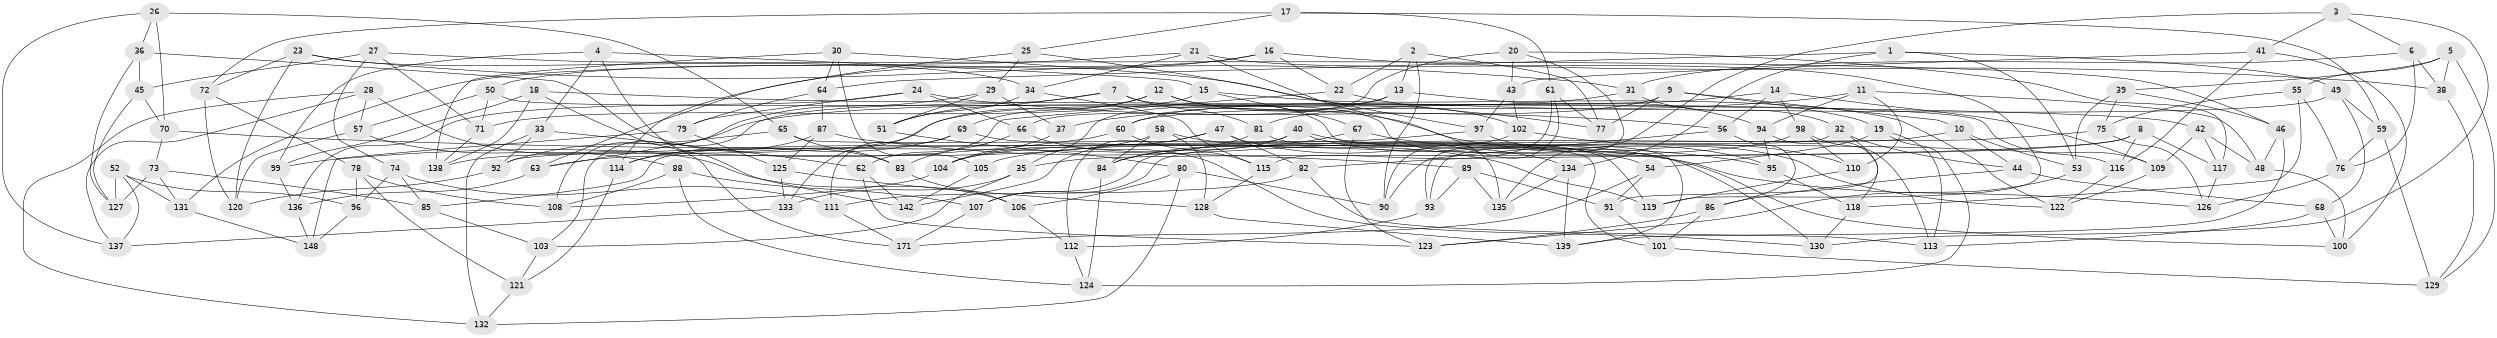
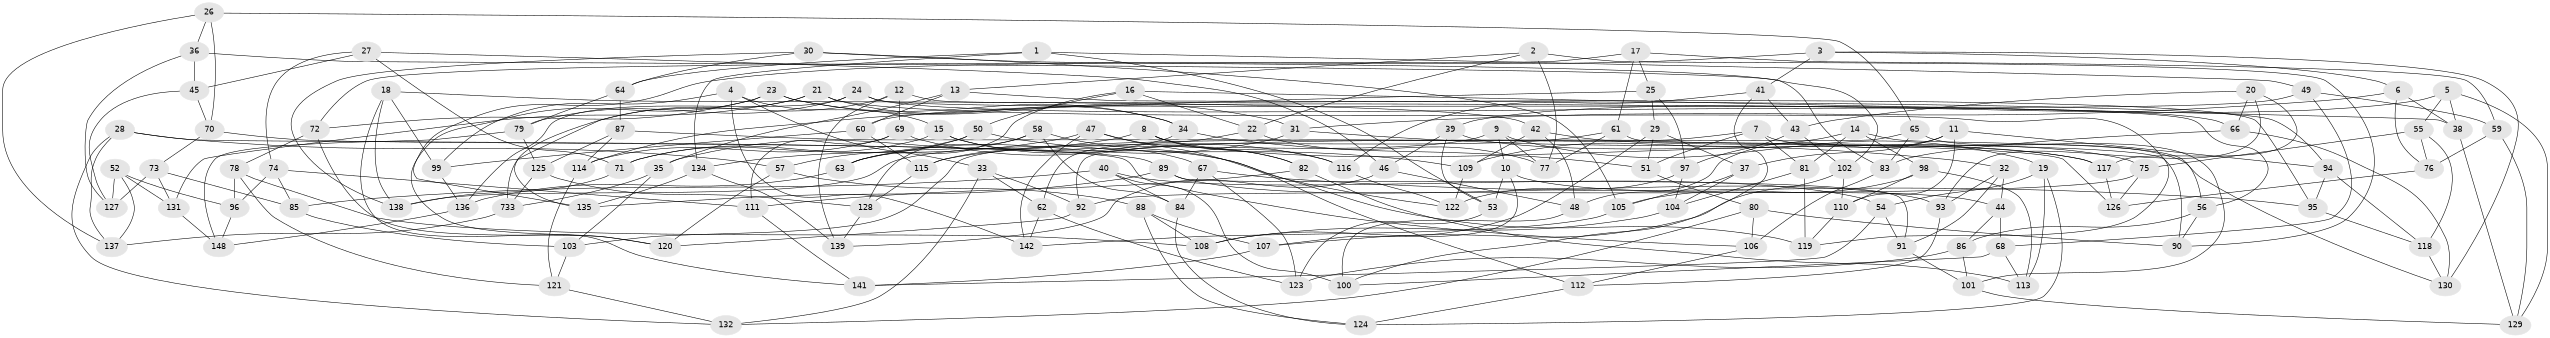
edge "37" -- "105": added
node "133": label "133" -> "733"
node "171": label "171" -> "141"
